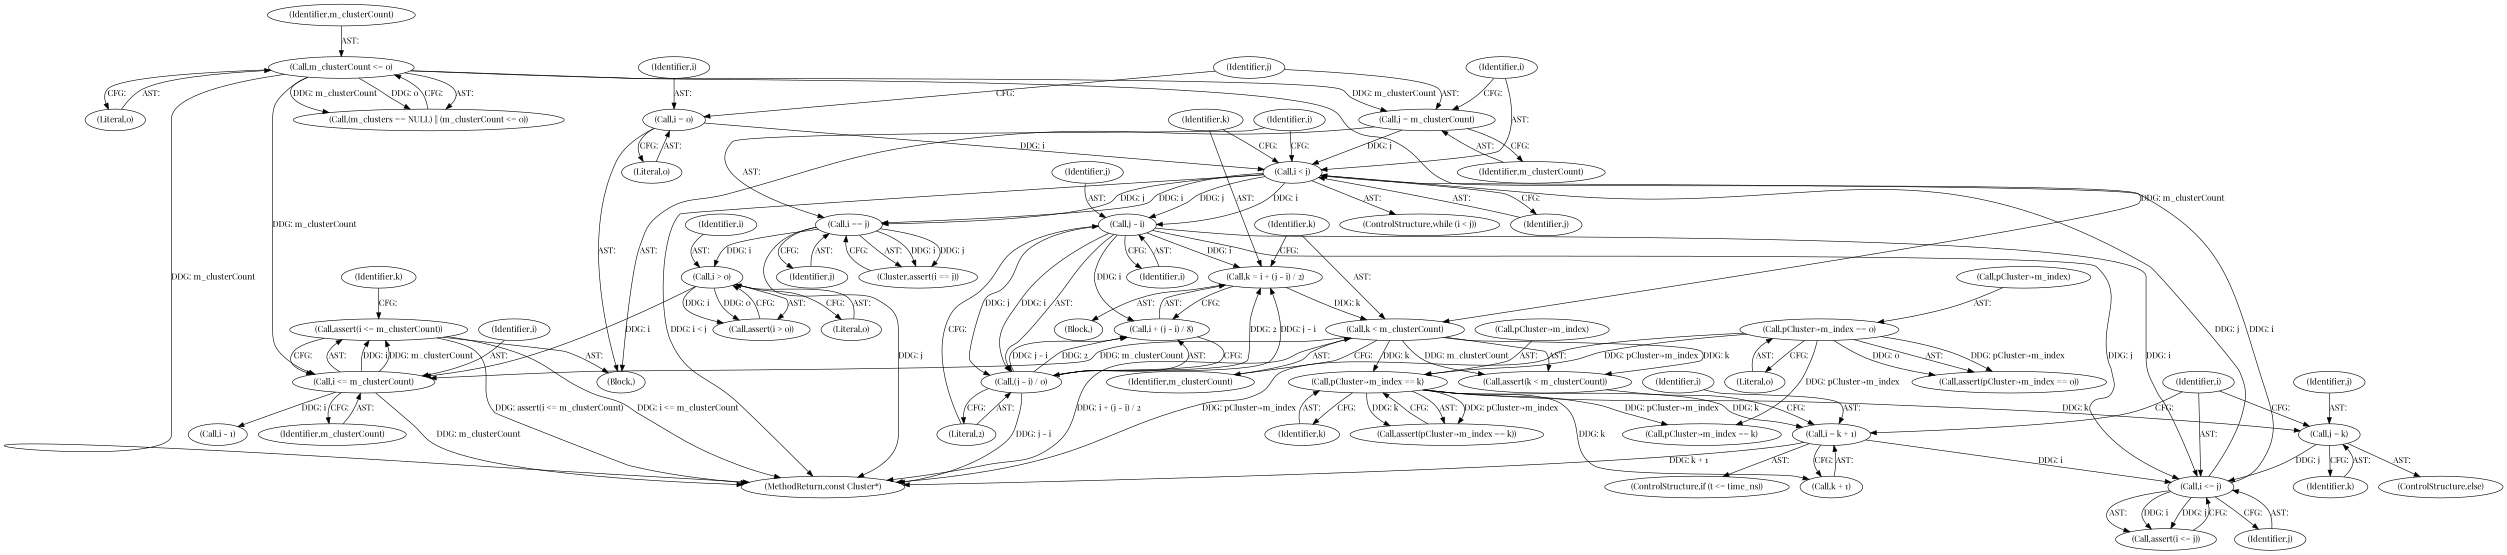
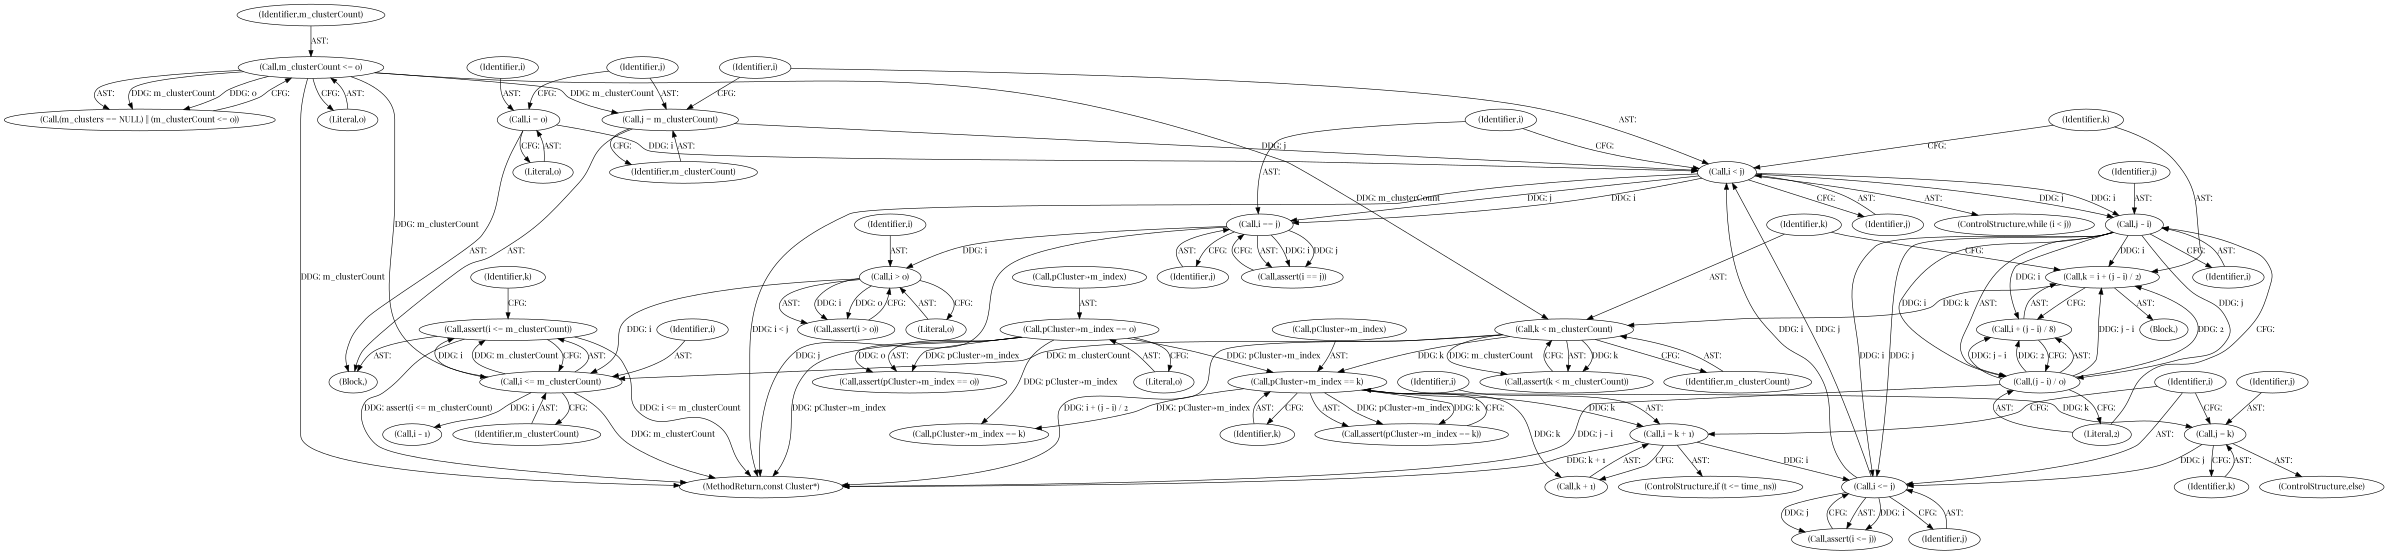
node "(Cluster,assert(i == j))": label "(Cluster,assert(i == j))" -> "(Call,assert(i == j))"
edge "(Call,assert(k < m_clusterCount))" -> "(Call,i = k + 1)": now "(Call,assert(k < m_clusterCount))" -> "(Call,k < m_clusterCount)"
